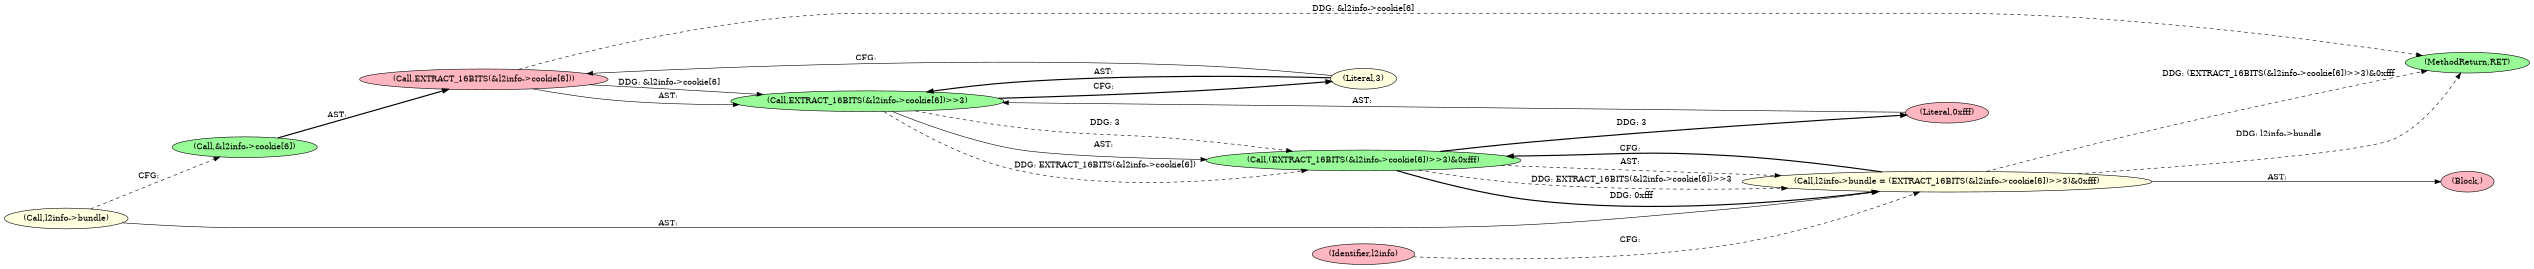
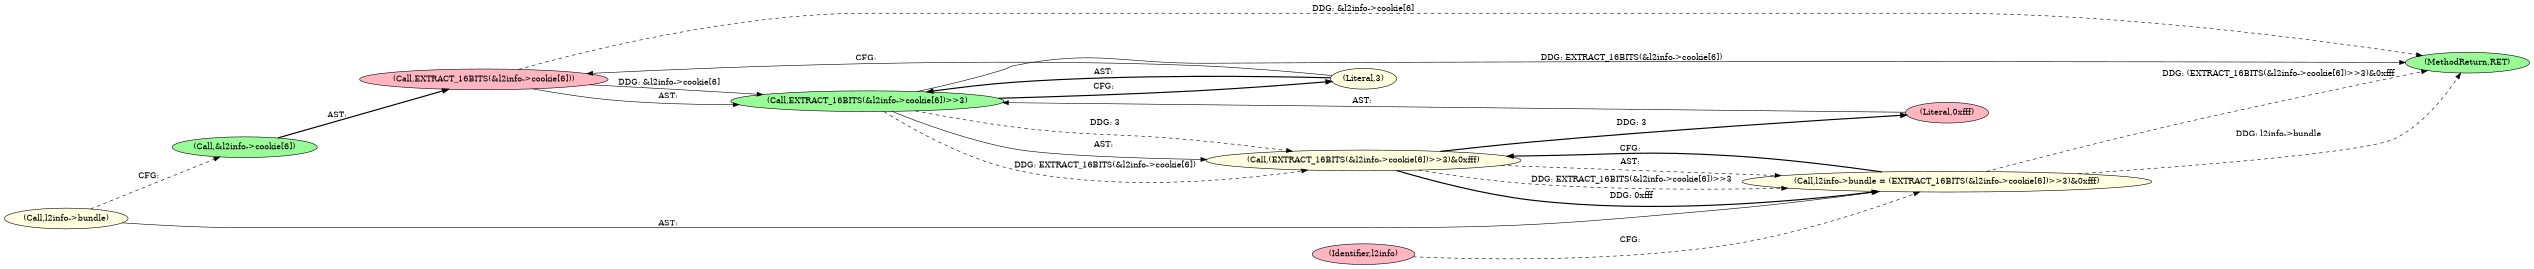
edge "(Call,EXTRACT_16BITS(&l2info->cookie[6])>>3)" -> "(MethodReturn,RET)": added, label "DDG: EXTRACT_16BITS(&l2info->cookie[6])"
node "(Call,(EXTRACT_16BITS(&l2info->cookie[6])>>3)&0xfff)": fillcolor palegreen -> lightyellow
node "(Block,)": removed
